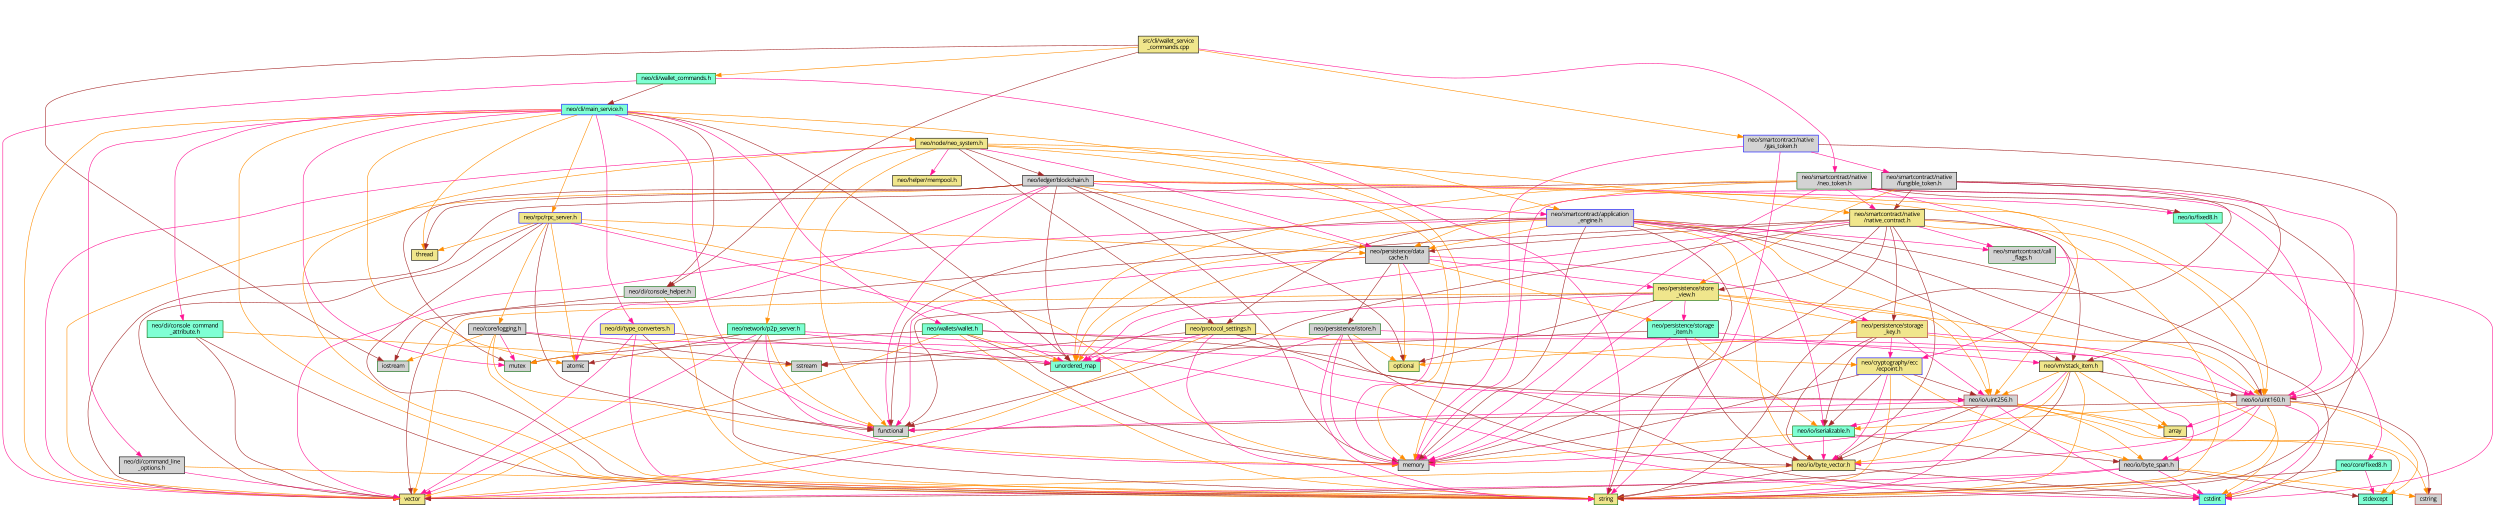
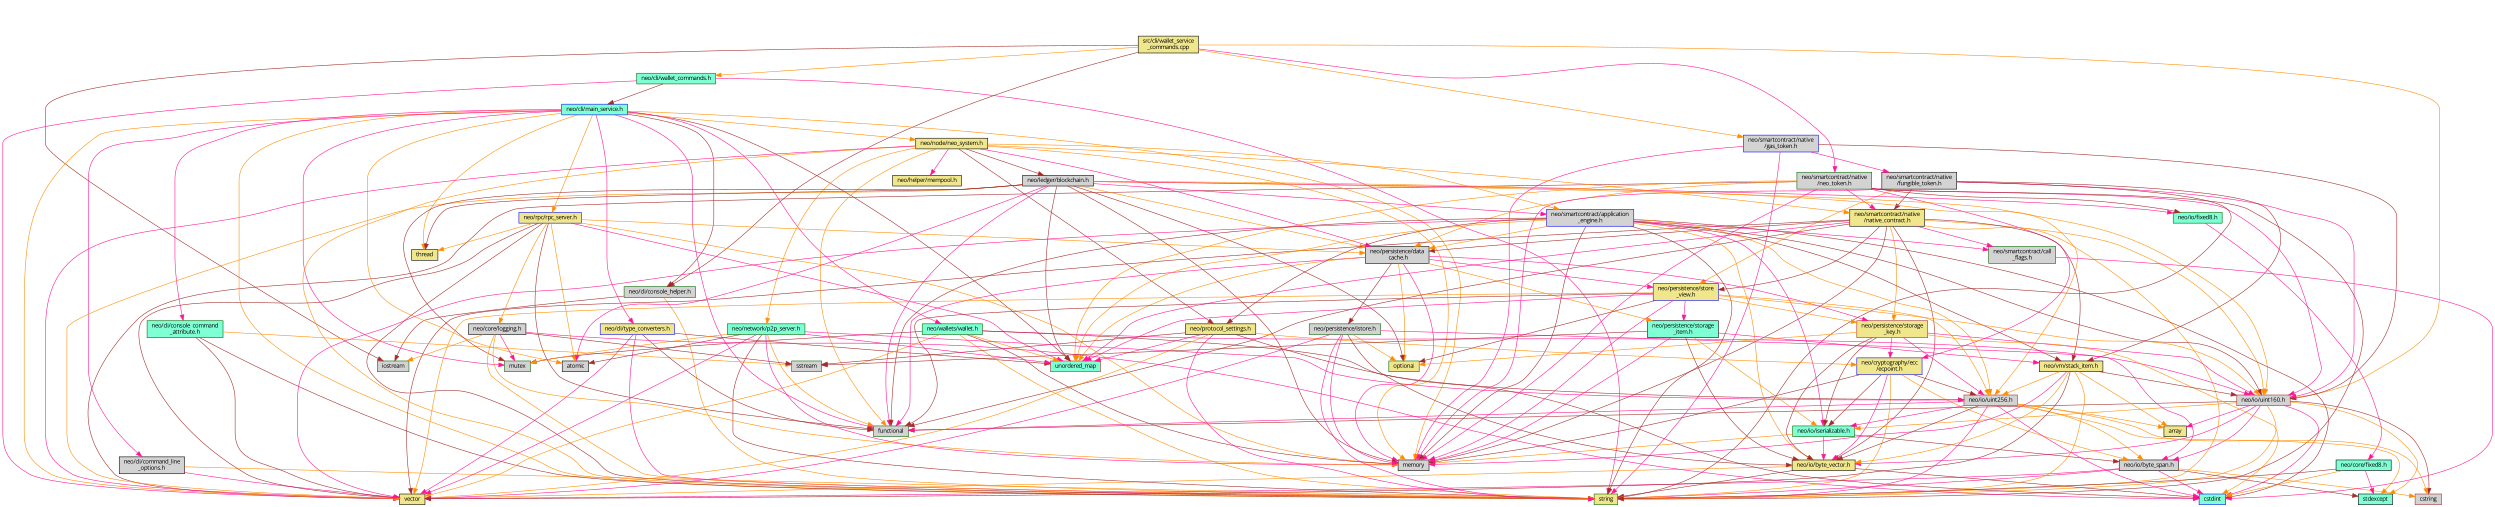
edge "src/cli/wallet_service _commands.cpp" -> "neo/io/uint160.h": added
edge "neo/smartcontract/native /native_contract.h" -> "neo/persistence/storage _key.h": color brown -> darkorange
node "neo/persistence/store _view.h": color darkgreen -> blue
